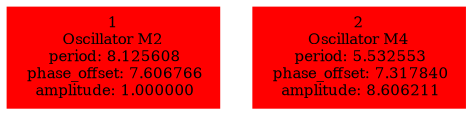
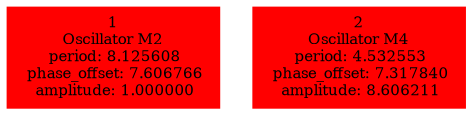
node "2": text "period: 5.532553" -> "period: 4.532553"
